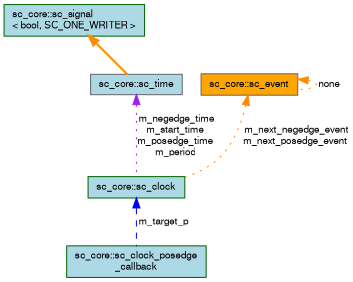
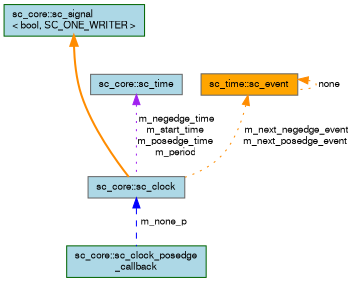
edge "sc_core::sc_time" -> "sc_core::sc_signal < bool, SC_ONE_WRITER >": now "sc_core::sc_clock" -> "sc_core::sc_signal < bool, SC_ONE_WRITER >"
node "sc_core::sc_event": label "sc_core::sc_event" -> "sc_time::sc_event"
node "sc_core::sc_clock": color darkgreen -> gray40
edge "sc_core::sc_clock_posedge _callback" -> "sc_core::sc_clock": label " m_target_p" -> " m_none_p"
